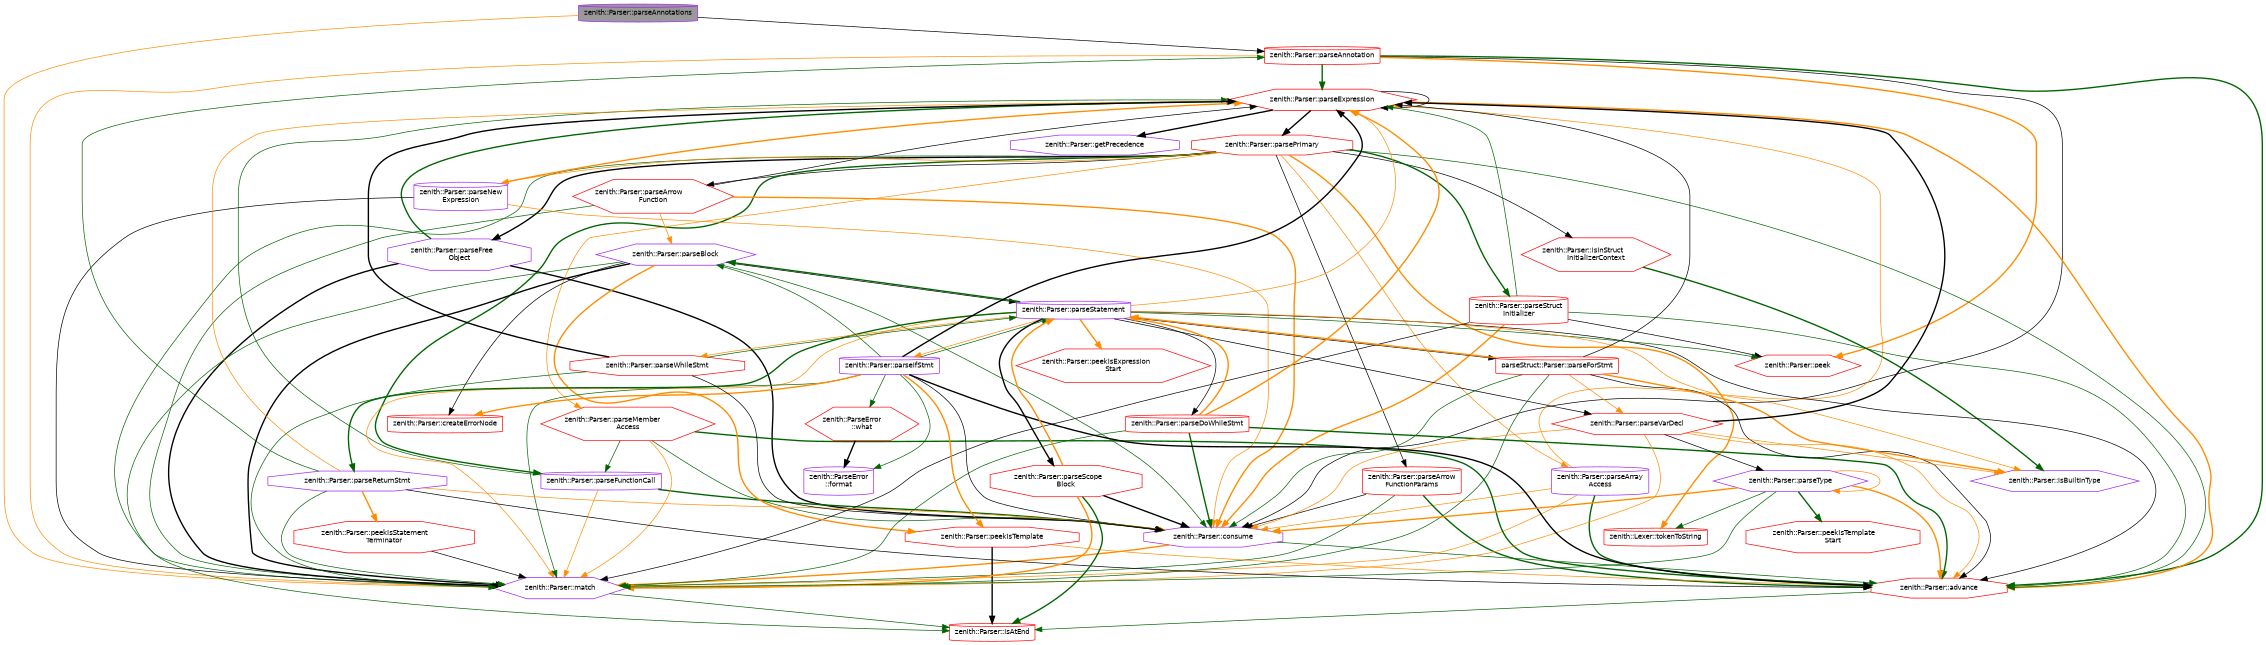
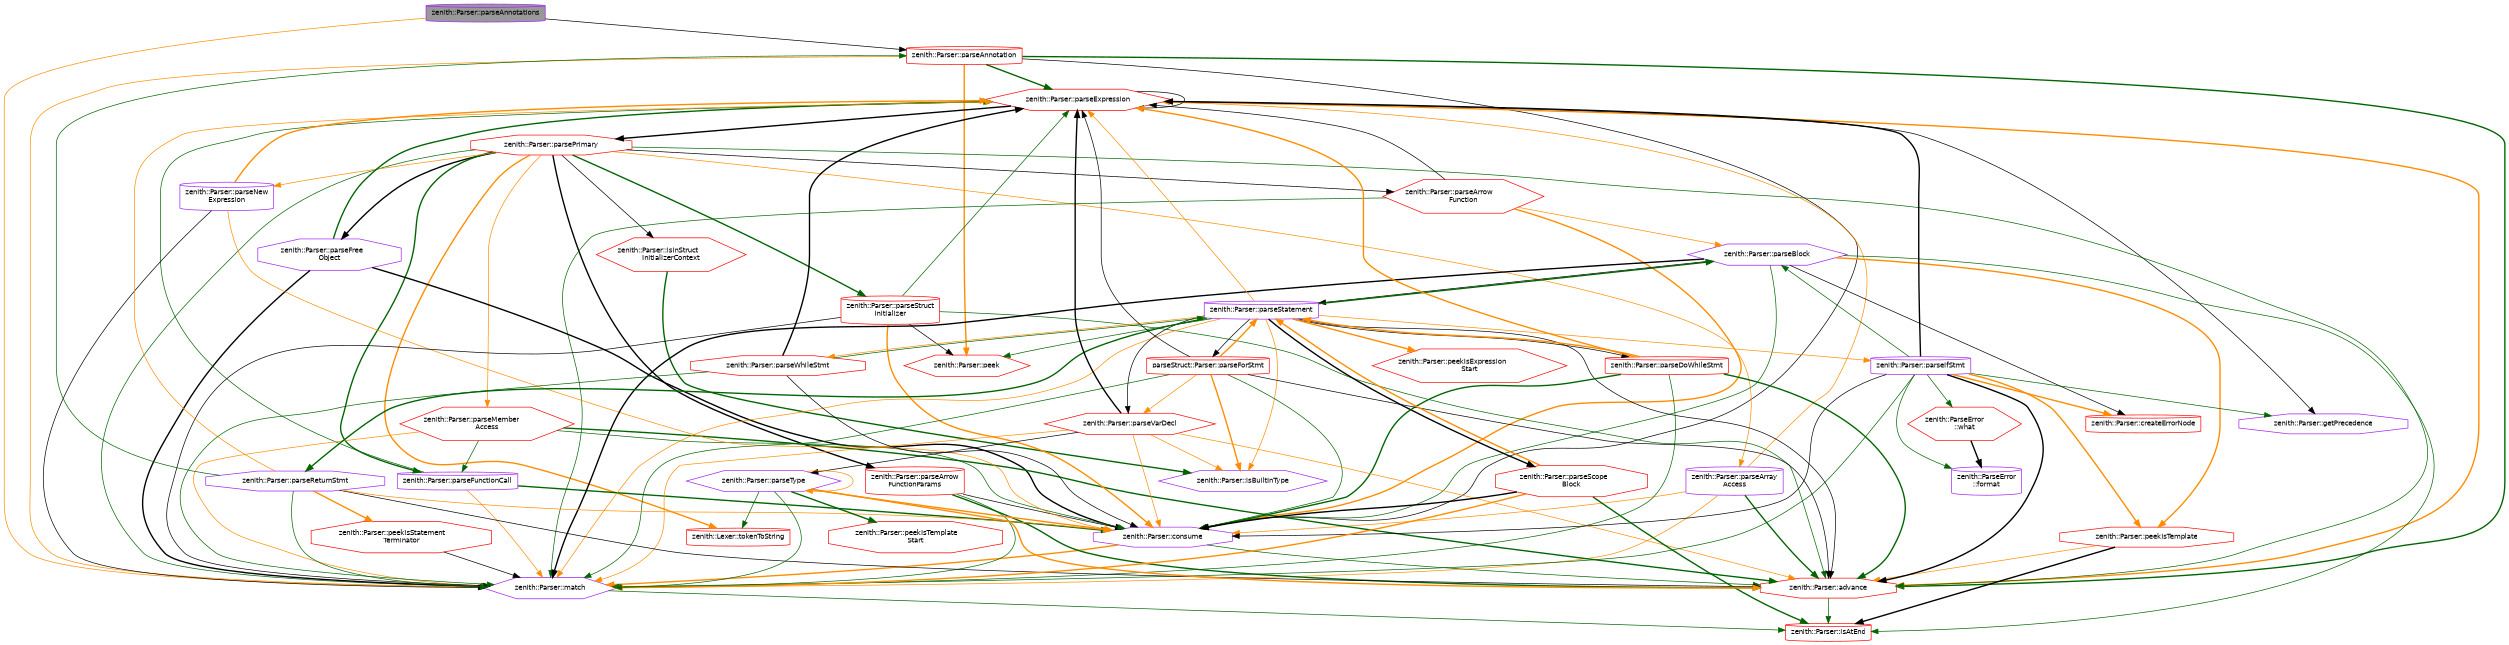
edge "zenith::Parser::parseExpression" -> "zenith::Parser::getPrecedence": style bold -> solid
edge "zenith::Parser::parsePrimary" -> "zenith::Parser::parseArrow FunctionParams": style solid -> bold
edge "zenith::Parser::parseIfStmt" -> "zenith::Parser::parseStatement": now "zenith::Parser::parseIfStmt" -> "zenith::Parser::getPrecedence"
